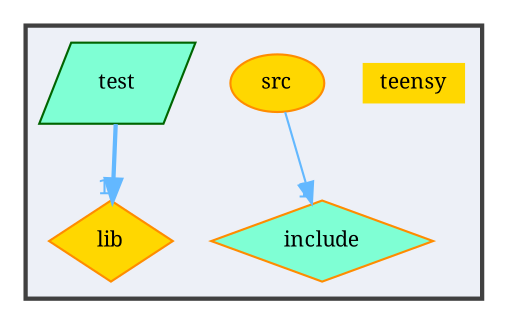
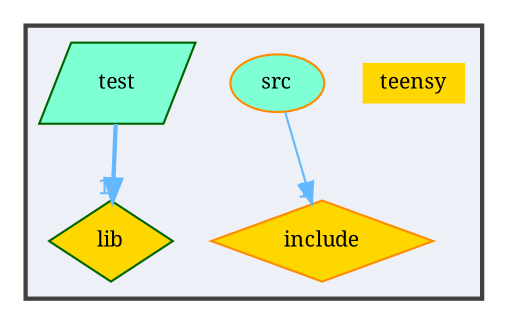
node "src": fillcolor gold -> aquamarine
node "lib": color darkorange -> darkgreen
node "include": fillcolor aquamarine -> gold
